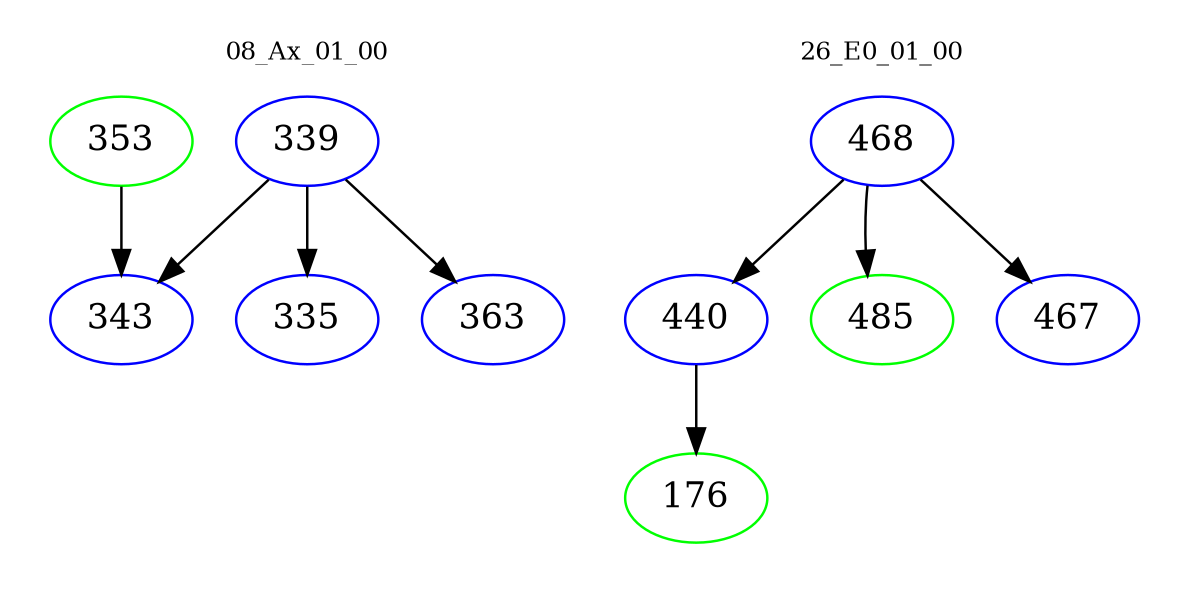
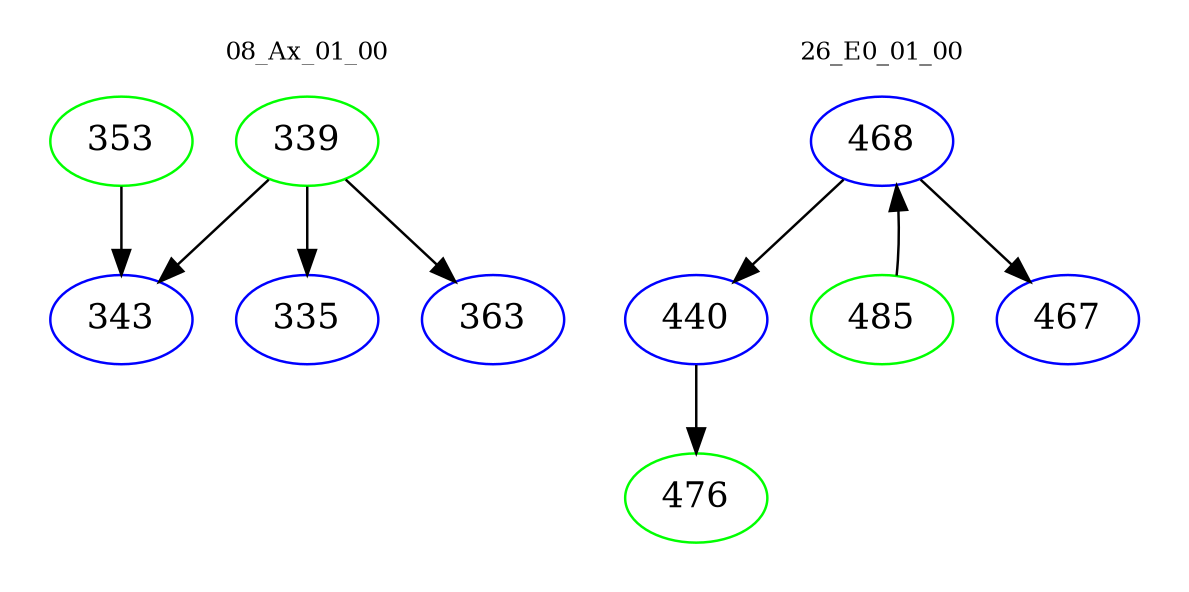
node "339": color blue -> green
edge "468" -> "485": reversed
node "176": label "176" -> "476"
